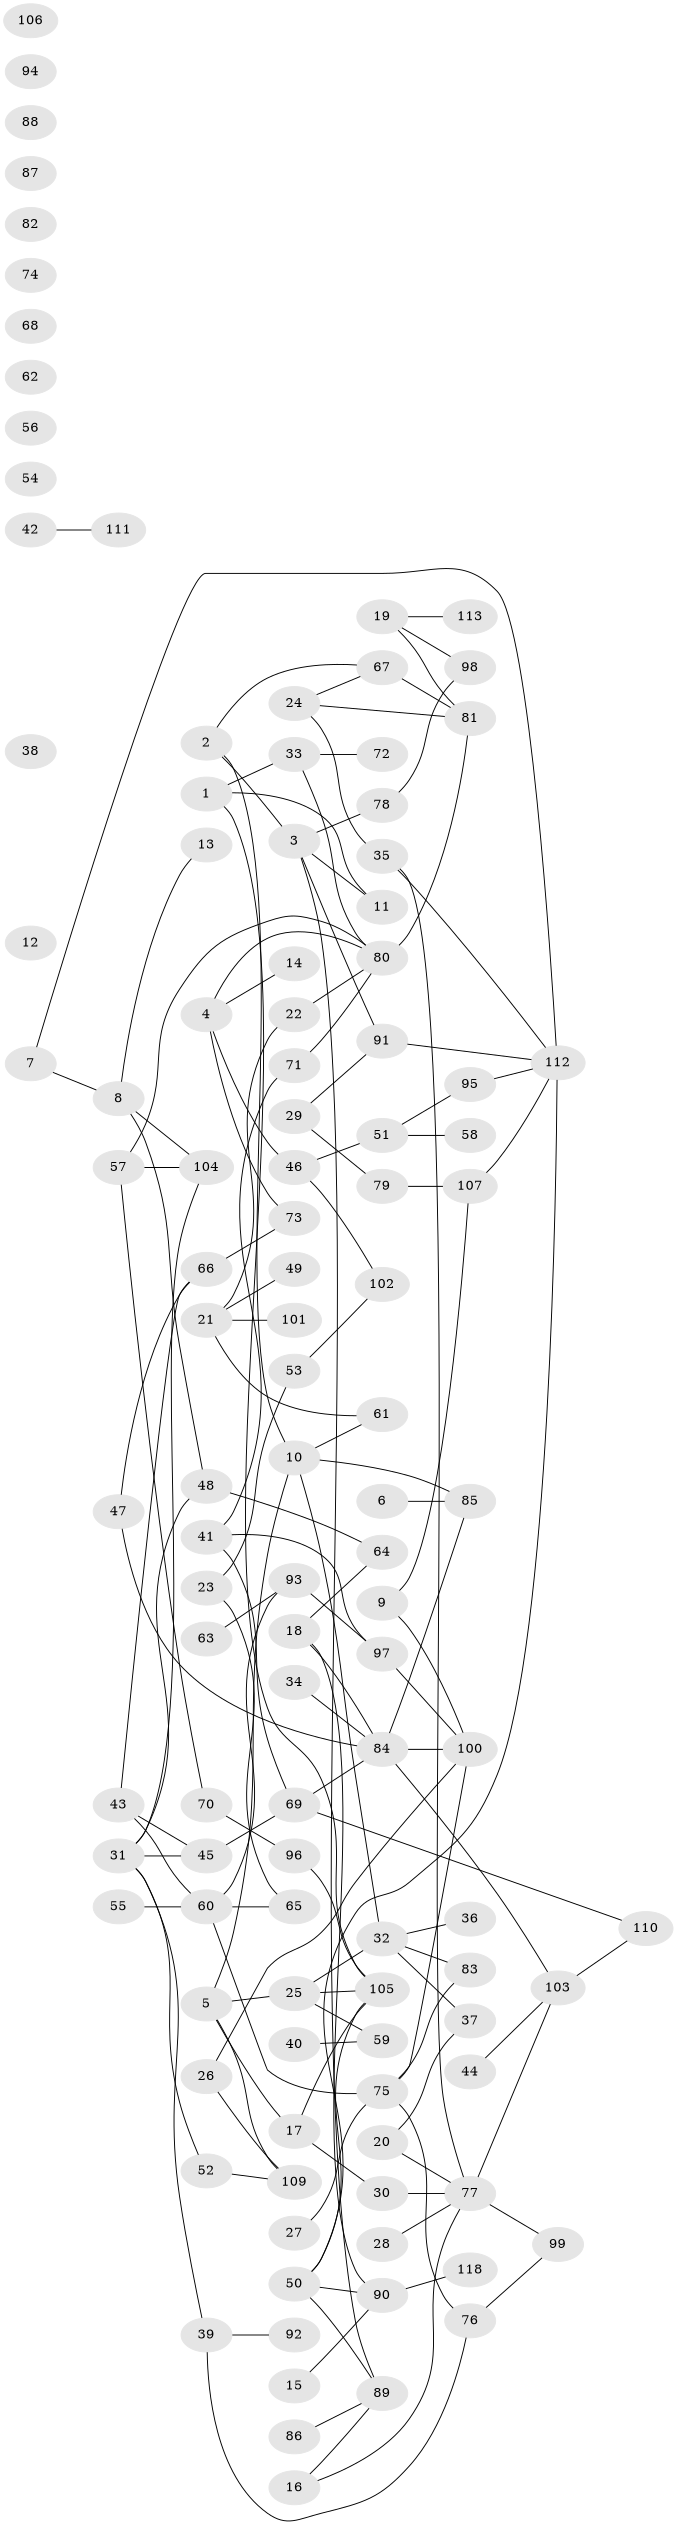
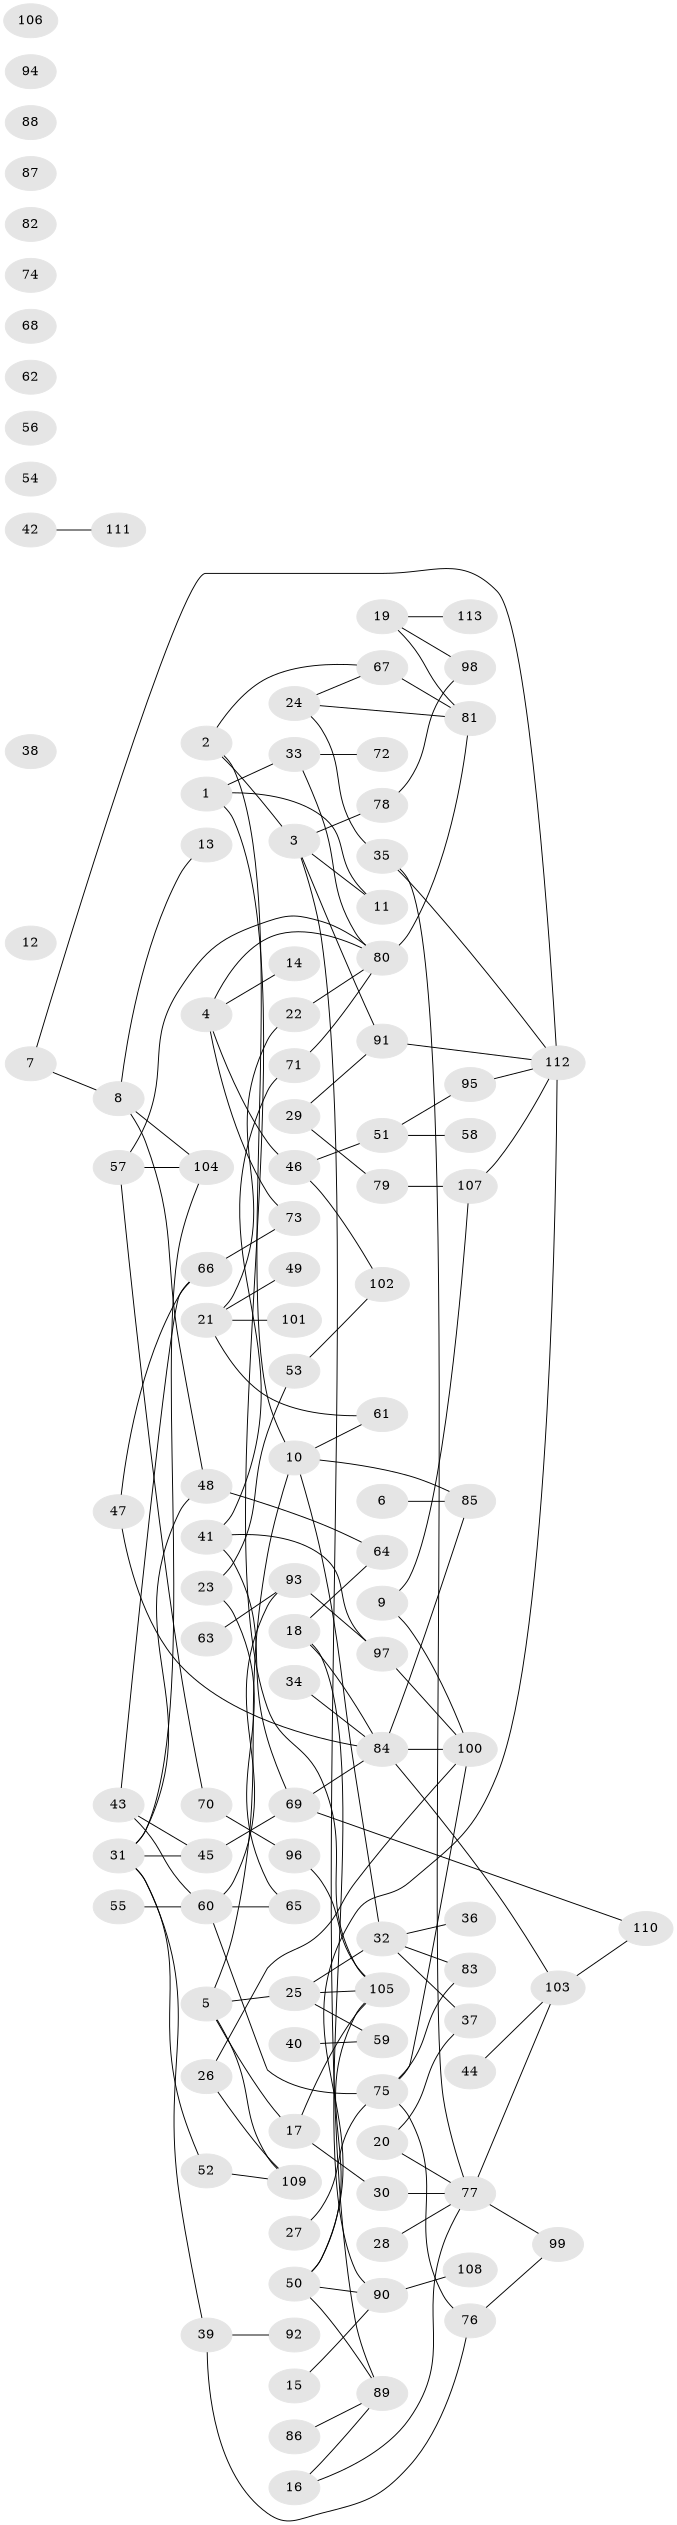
node "118": label "118" -> "108"
